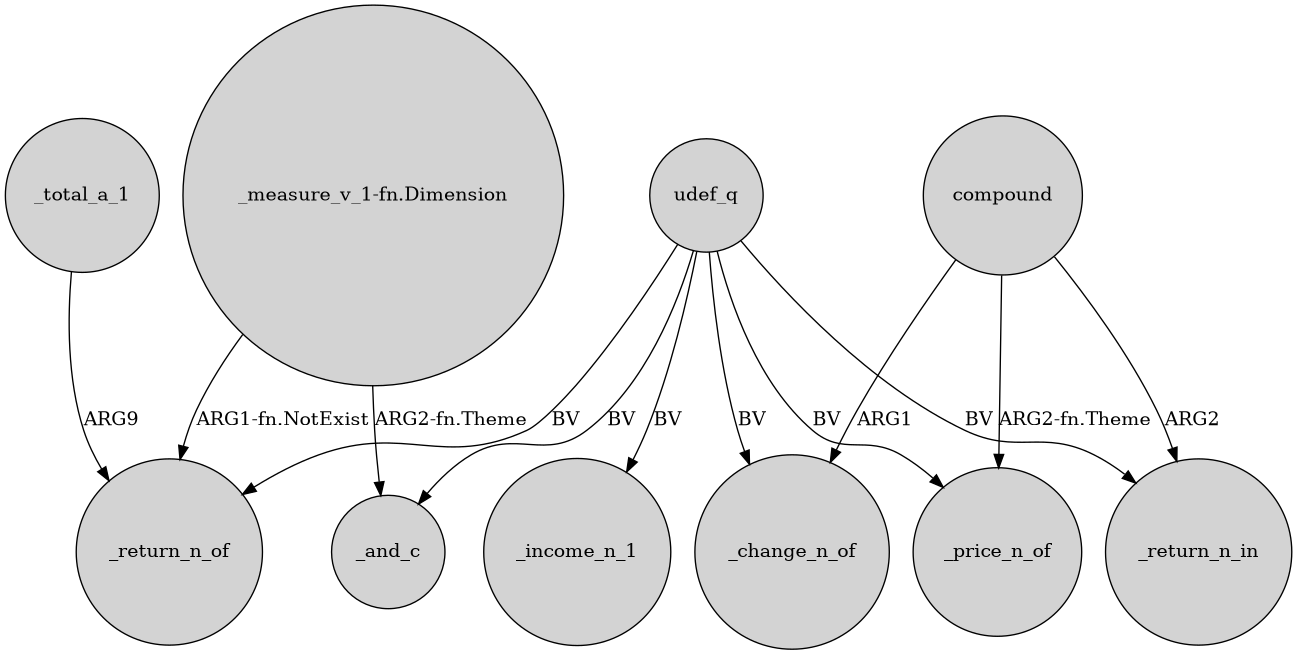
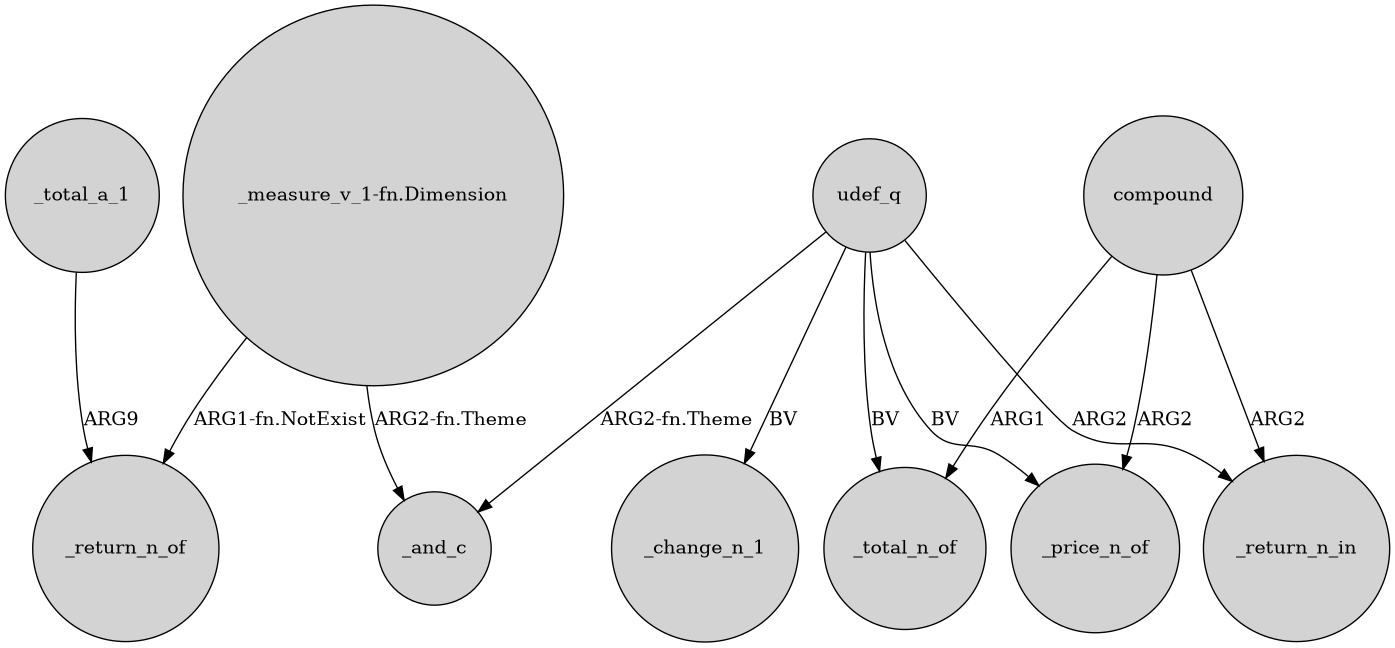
edge "udef_q" -> "_and_c": label "BV" -> "ARG2-fn.Theme"
edge "udef_q" -> "_return_n_in": label "BV" -> "ARG2"
edge "compound" -> "_price_n_of": label "ARG2-fn.Theme" -> "ARG2"
edge "udef_q" -> "_return_n_of": removed, label "BV"
node "_income_n_1": label "_income_n_1" -> "_change_n_1"
node "_change_n_of": label "_change_n_of" -> "_total_n_of"
